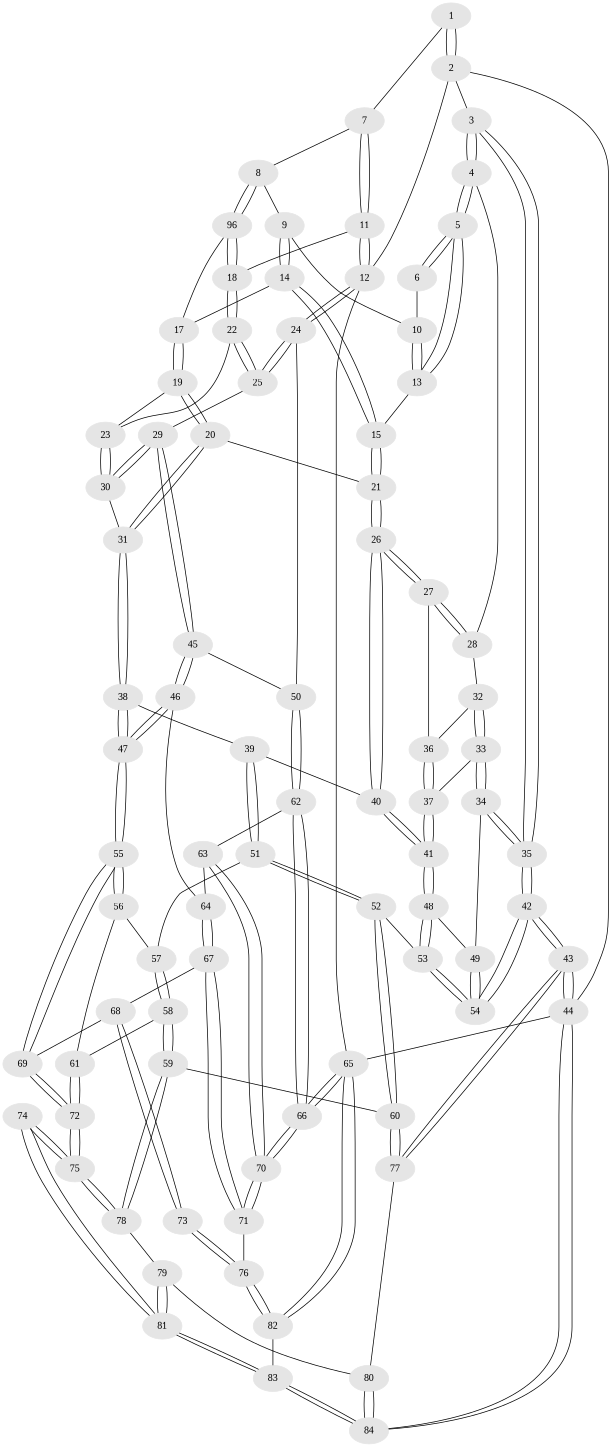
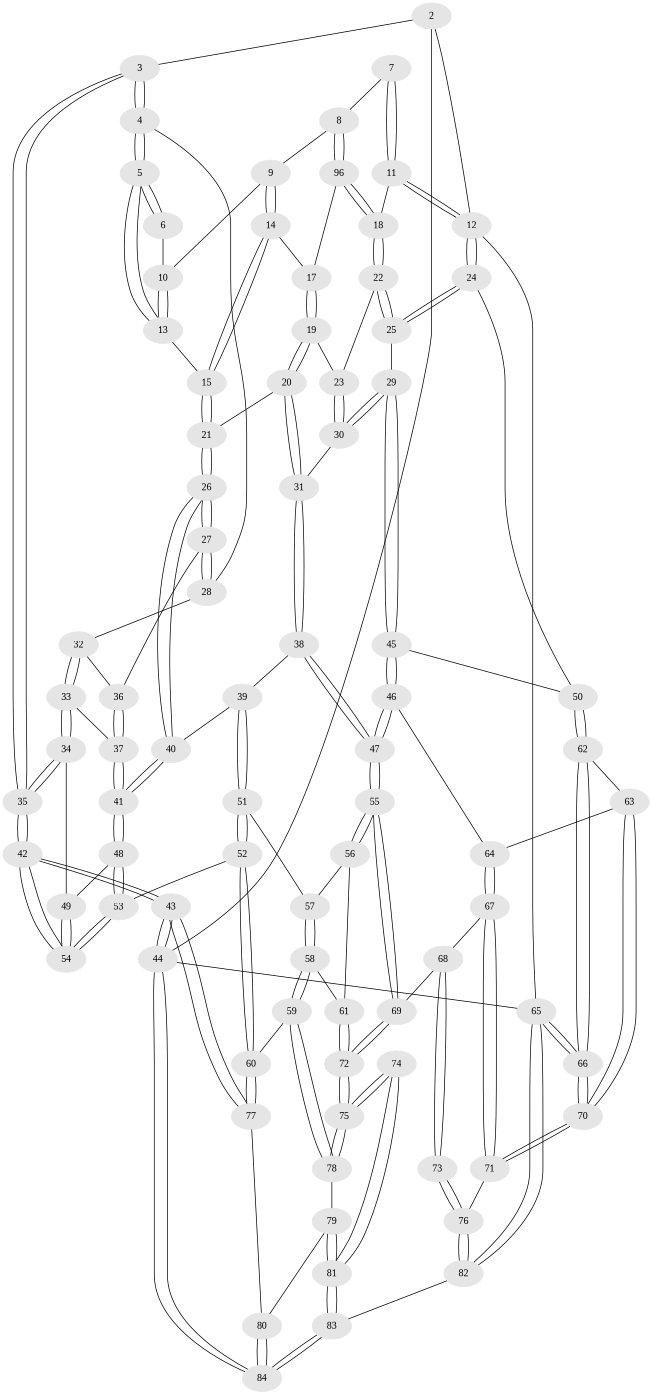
node "1": removed
